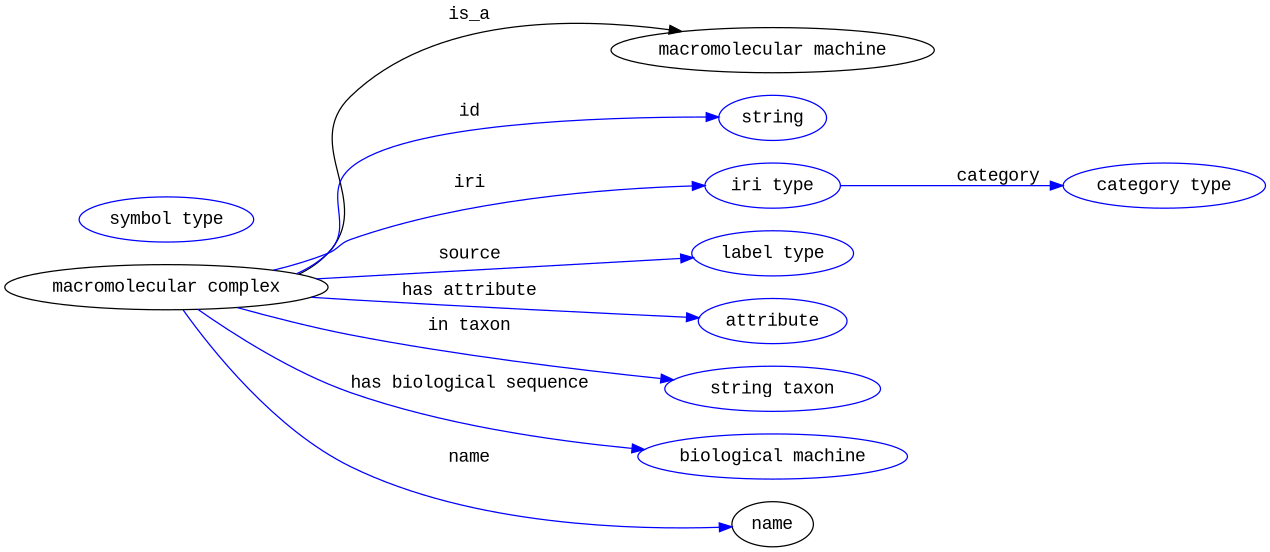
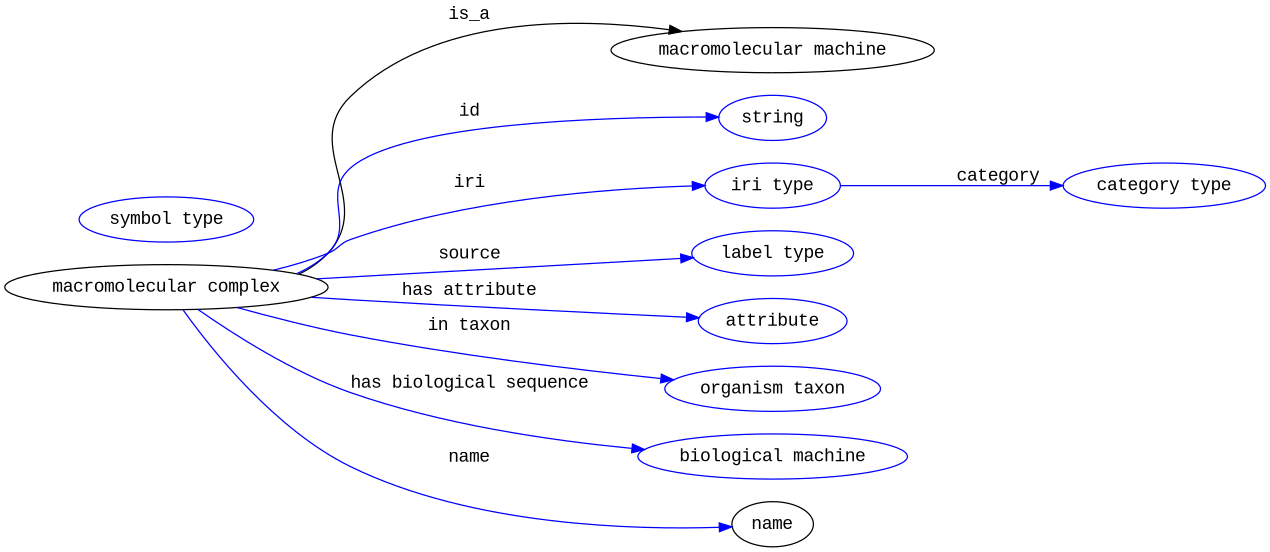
node "string taxon": label "string taxon" -> "organism taxon"
